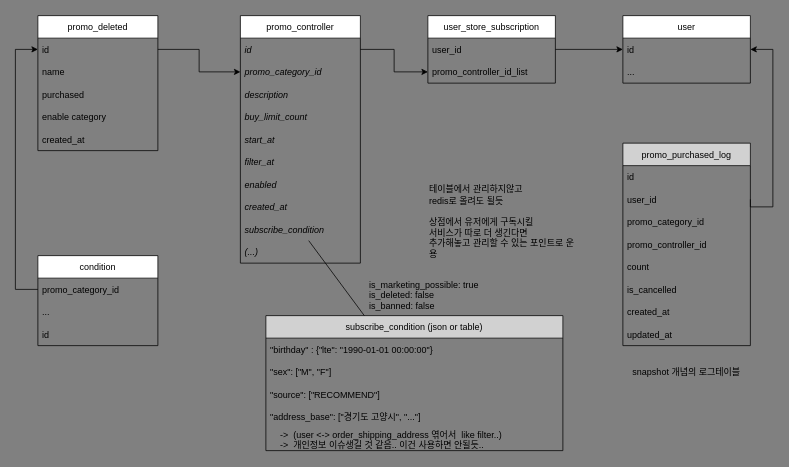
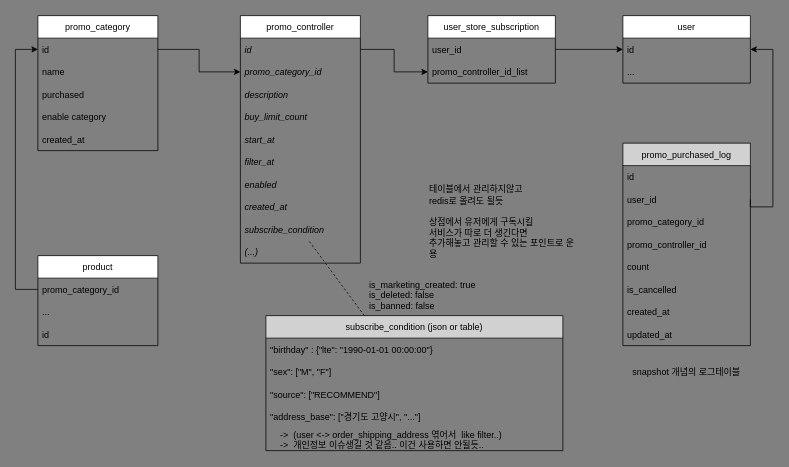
node "promo_deleted": label "promo_deleted" -> "promo_category"
node "condition": label "condition" -> "product"
edge "subscribe_condition" -- "subscribe_condition (json or table)": style solid -> dashed
node "is_marketing_possible: true is_deleted: false is_banned: false": label "is_marketing_possible: true is_deleted: false is_banned: false" -> "is_marketing_created: true is_deleted: false is_banned: false"
